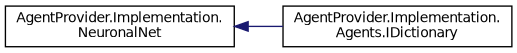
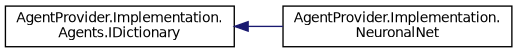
edge "AgentProvider.Implementation. Agents.IDictionary" -> "AgentProvider.Implementation. NeuronalNet": reversed
